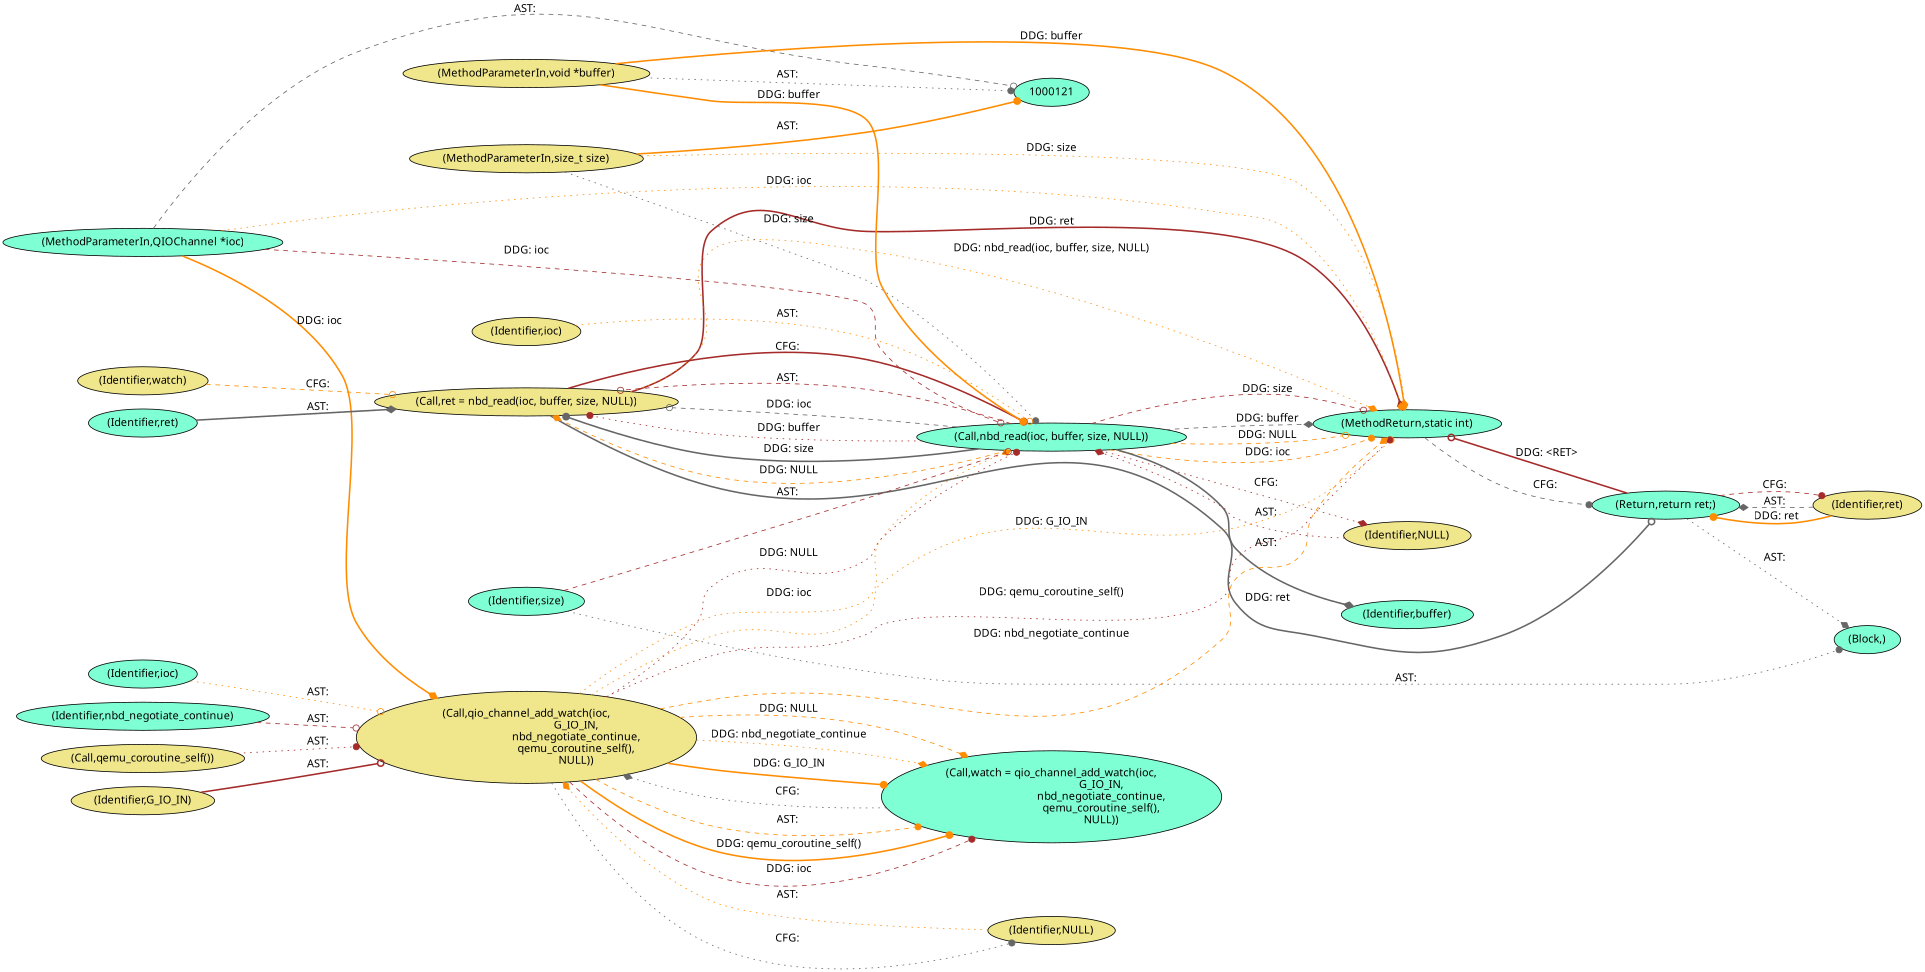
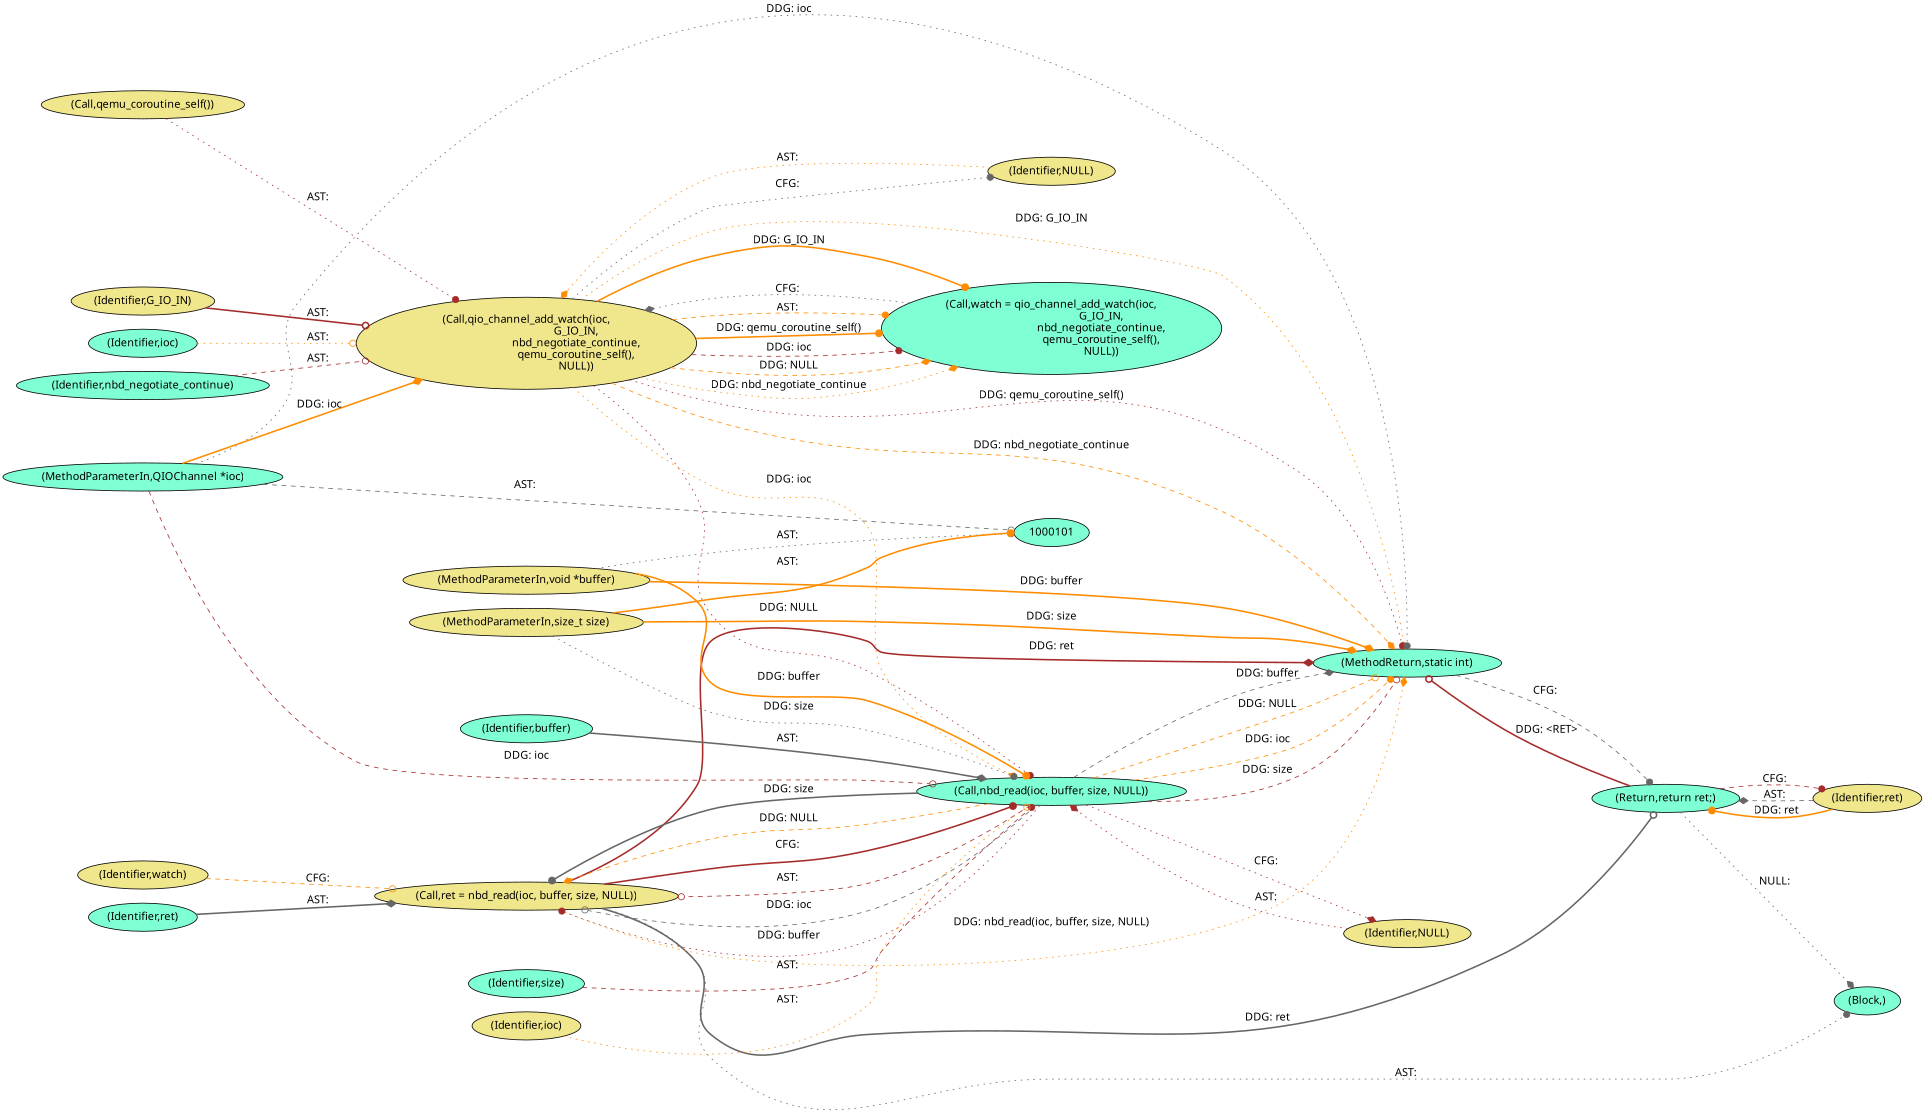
node "1000121": label "1000121" -> "1000101"
edge "(MethodParameterIn,size_t size)" -> "(MethodReturn,static int)": style dotted -> bold
edge "(MethodParameterIn,QIOChannel *ioc)" -> "(MethodReturn,static int)": color darkorange -> gray40
edge "(Call,nbd_read(ioc, buffer, size, NULL))" -> "(Identifier,buffer)": reversed
edge "(Identifier,size)" -> "(Call,nbd_read(ioc, buffer, size, NULL))": arrowhead odot -> dot
edge "(Return,return ret;)" -> "(Block,)": label "AST: " -> "NULL: "
edge "(Identifier,size)" -> "(Block,)": now "(Call,ret = nbd_read(ioc, buffer, size, NULL))" -> "(Block,)"
